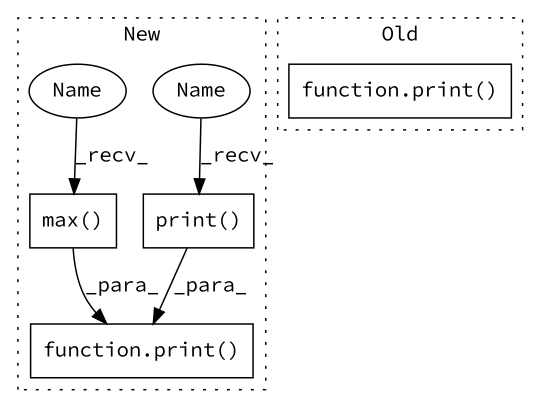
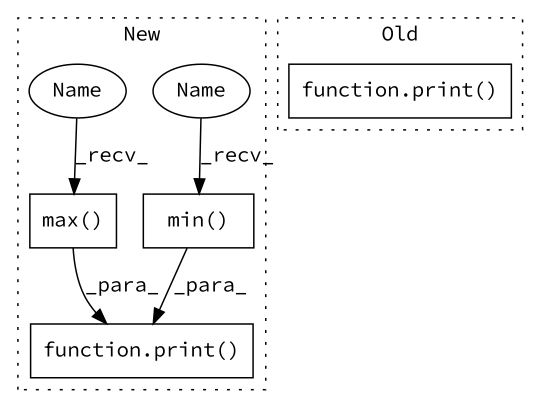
node "print()": label "print()" -> "min()"
